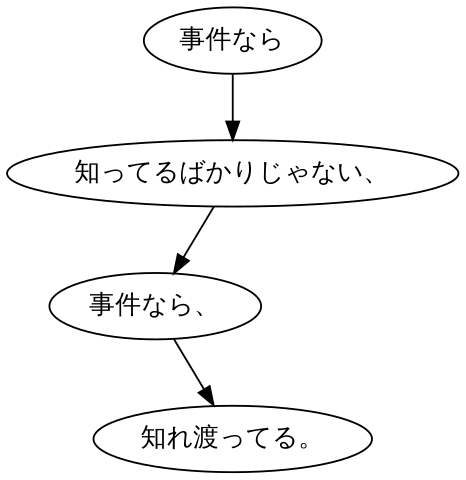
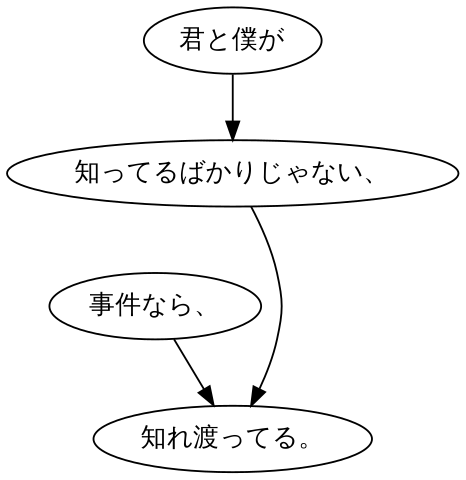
node "事件なら": label "事件なら" -> "君と僕が"
edge "知ってるばかりじゃない、" -> "事件なら、": now "知ってるばかりじゃない、" -> "知れ渡ってる。"
